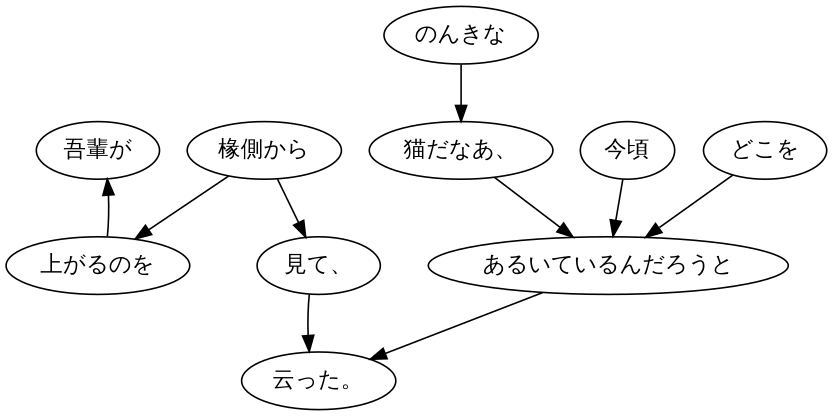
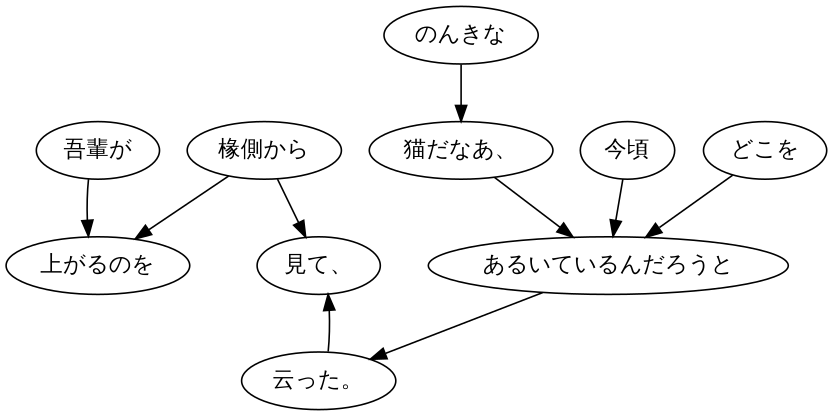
edge "上がるのを" -> "吾輩が": reversed
edge "見て、" -> "云った。": reversed
